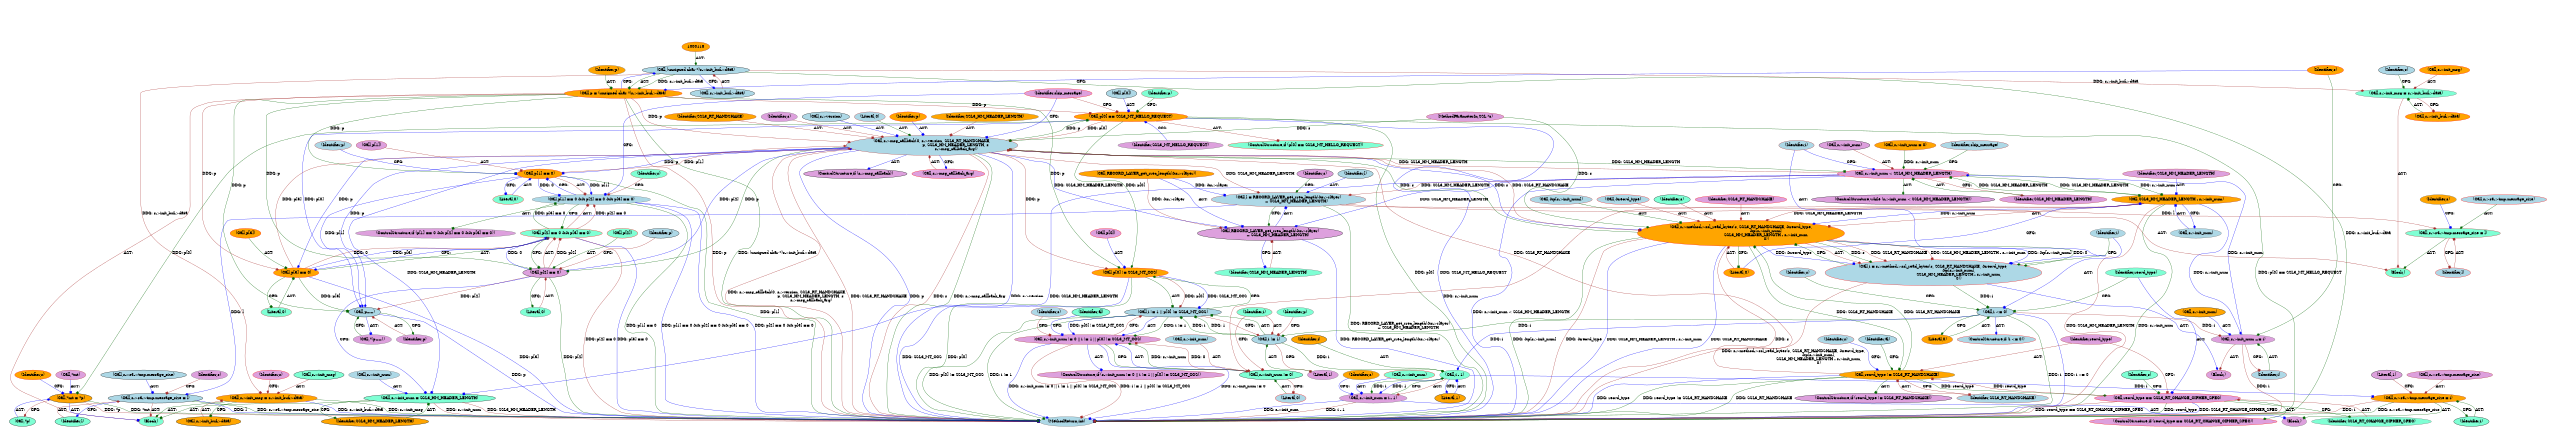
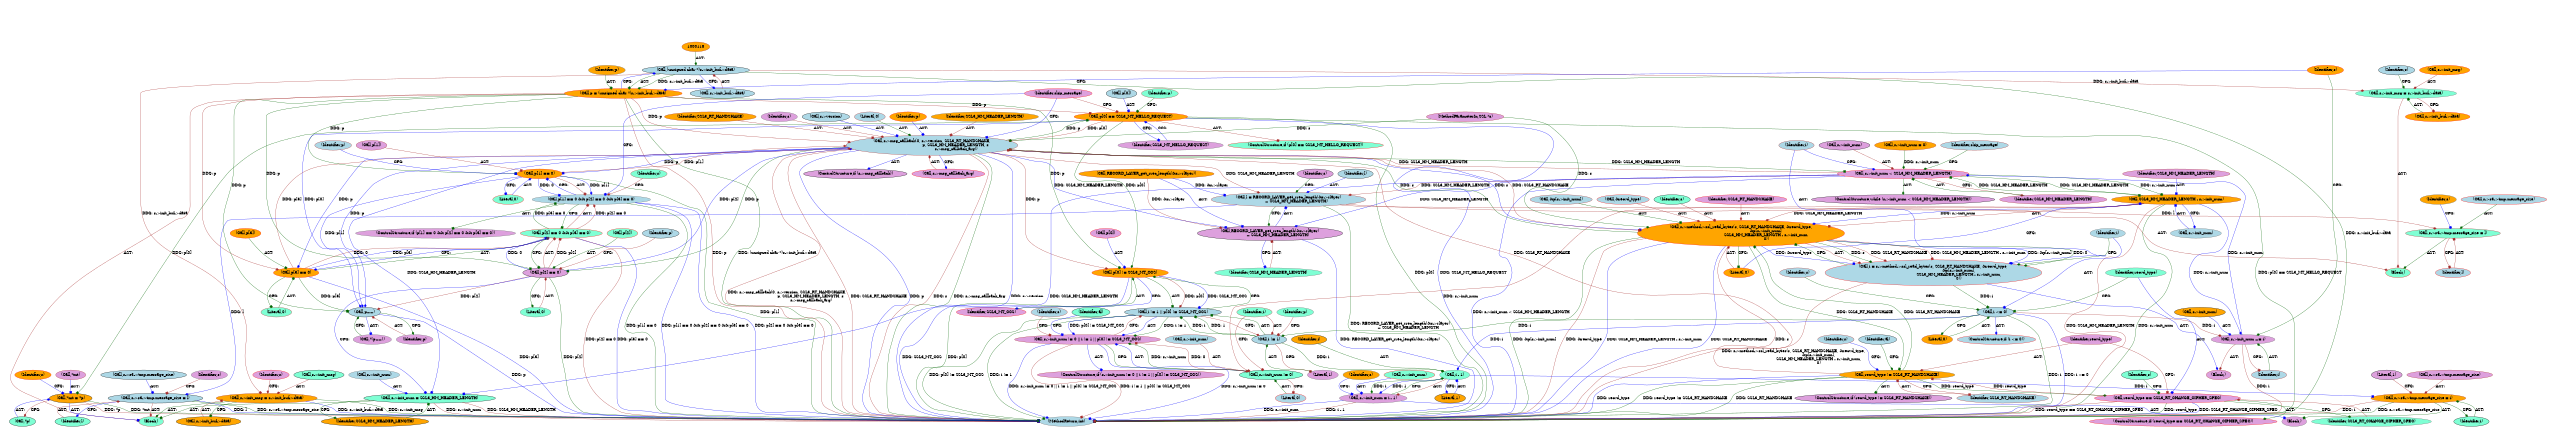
edge "(Call,p = (unsigned char *)s->init_buf->data)" -> "(Call,p[0] != SSL3_MT_CCS)": arrowhead diamond -> box
edge "(Call,p[0] == SSL3_MT_HELLO_REQUEST)" -> "(Identifier,SSL3_MT_HELLO_REQUEST)": added, label "CFG:"
node "(Identifier,SSL3_MT_CCS)": added
